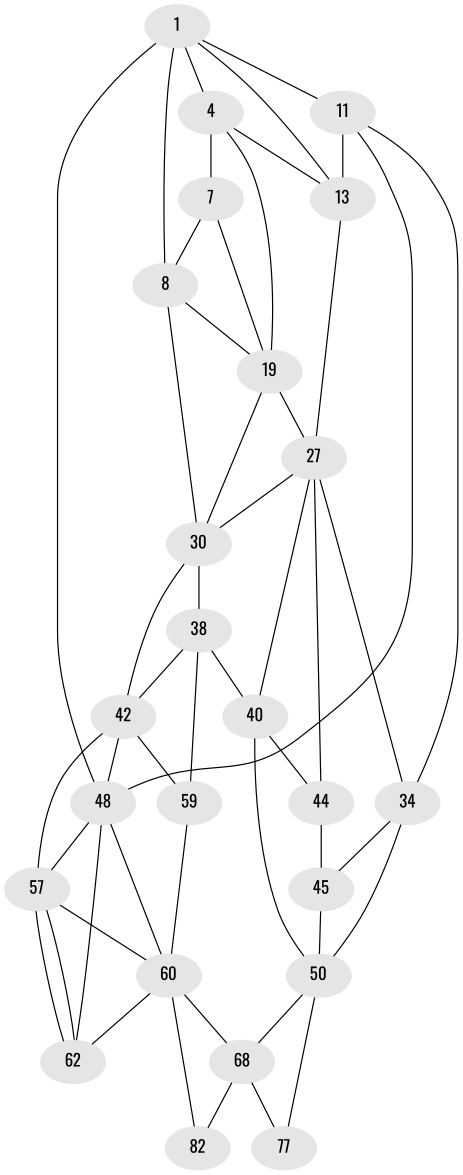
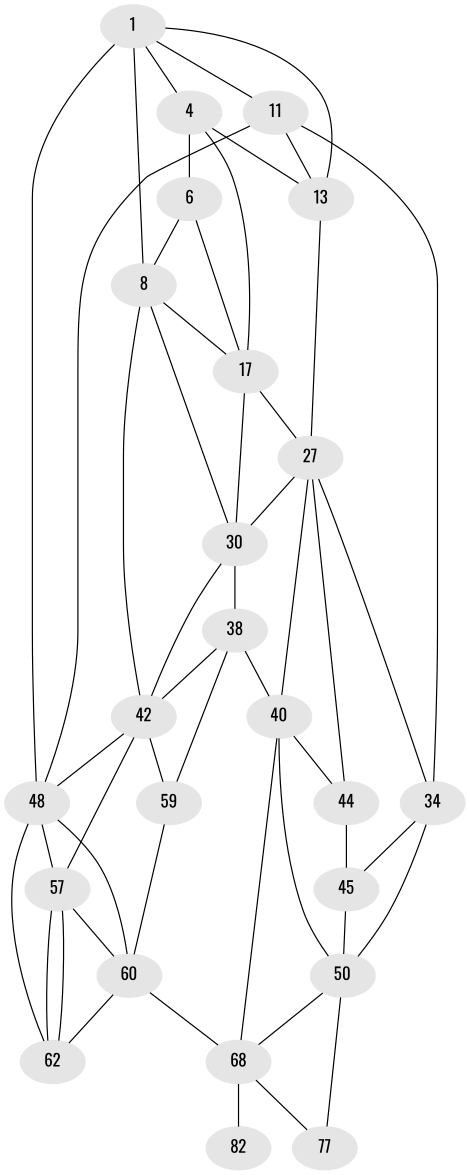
node "7": label "7" -> "6"
node "19": label "19" -> "17"
edge "8" -- "42": added
edge "40" -- "68": added
edge "60" -- "82": removed
